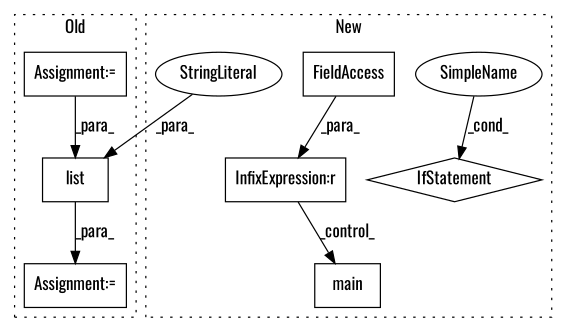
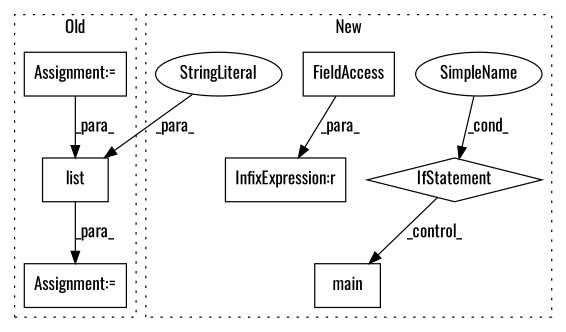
edge "InfixExpression:r" -> "main": now "IfStatement" -> "main"
